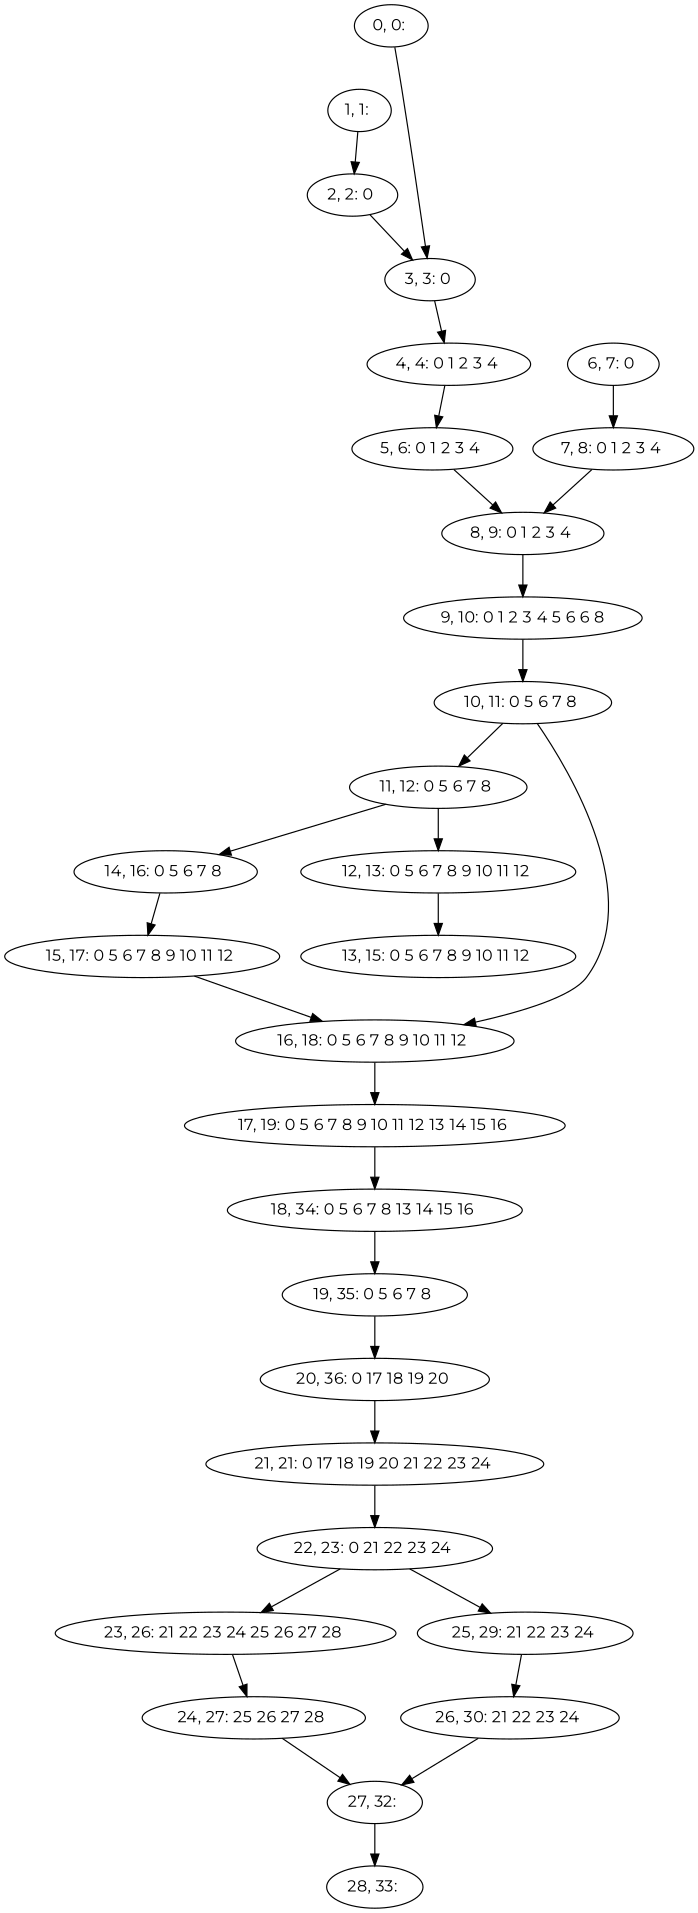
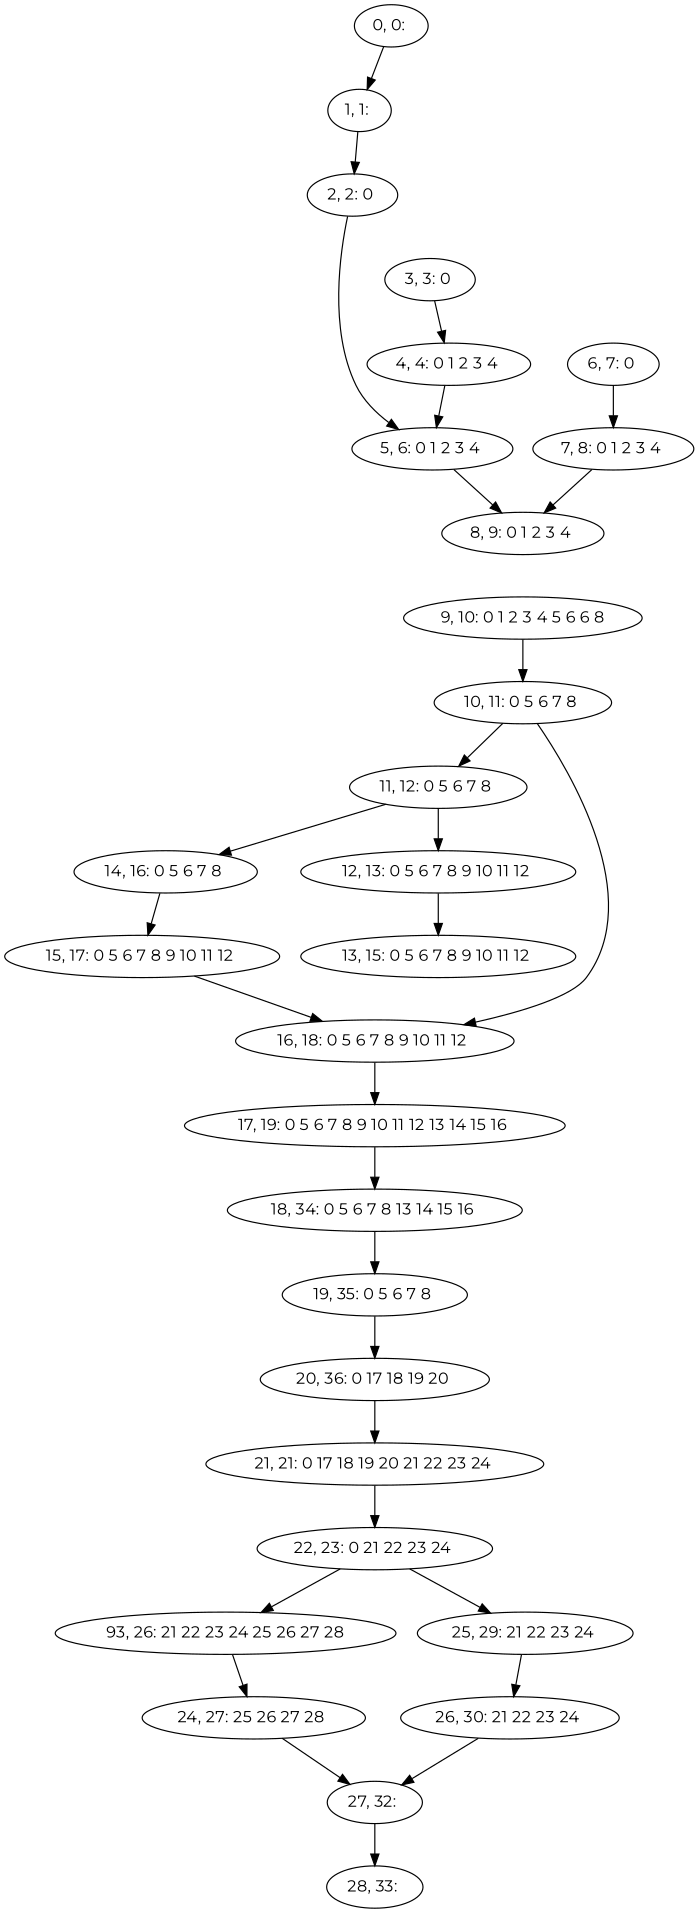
edge "0, 0:" -> "3, 3: 0": now "0, 0:" -> "1, 1:"
edge "2, 2: 0" -> "3, 3: 0": now "2, 2: 0" -> "5, 6: 0 1 2 3 4"
edge "8, 9: 0 1 2 3 4" -> "9, 10: 0 1 2 3 4 5 6 6 8": removed
node "23, 26: 21 22 23 24 25 26 27 28": label "23, 26: 21 22 23 24 25 26 27 28" -> "93, 26: 21 22 23 24 25 26 27 28"
